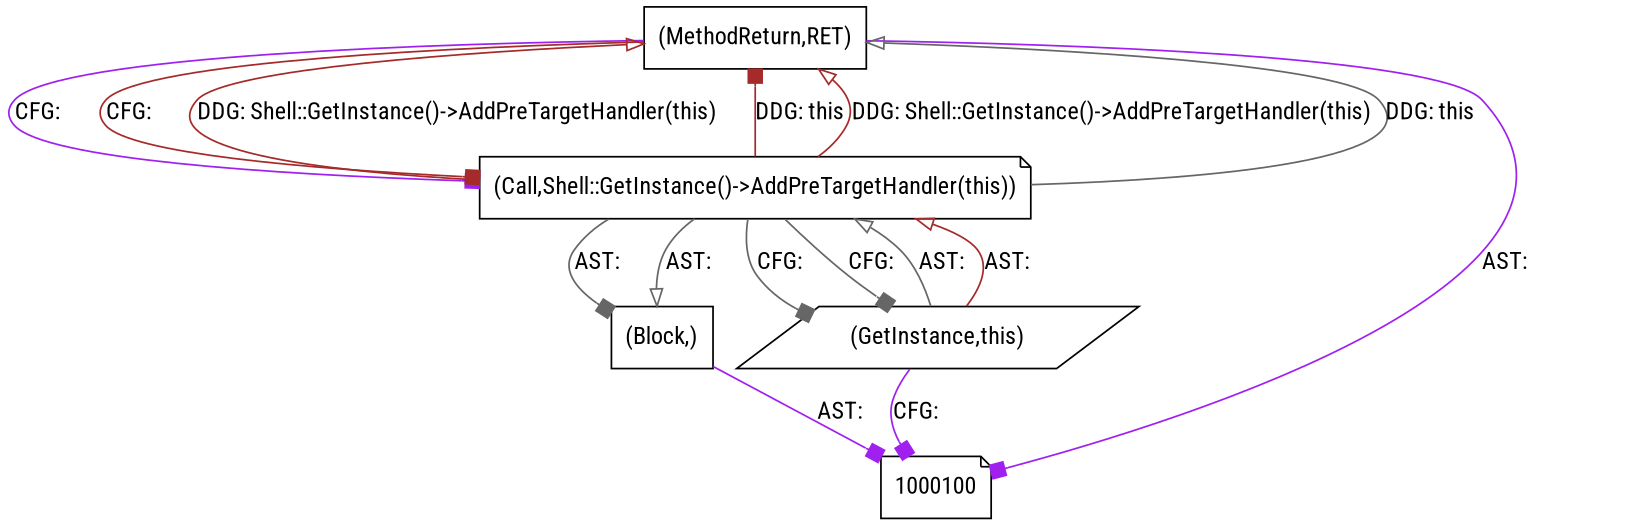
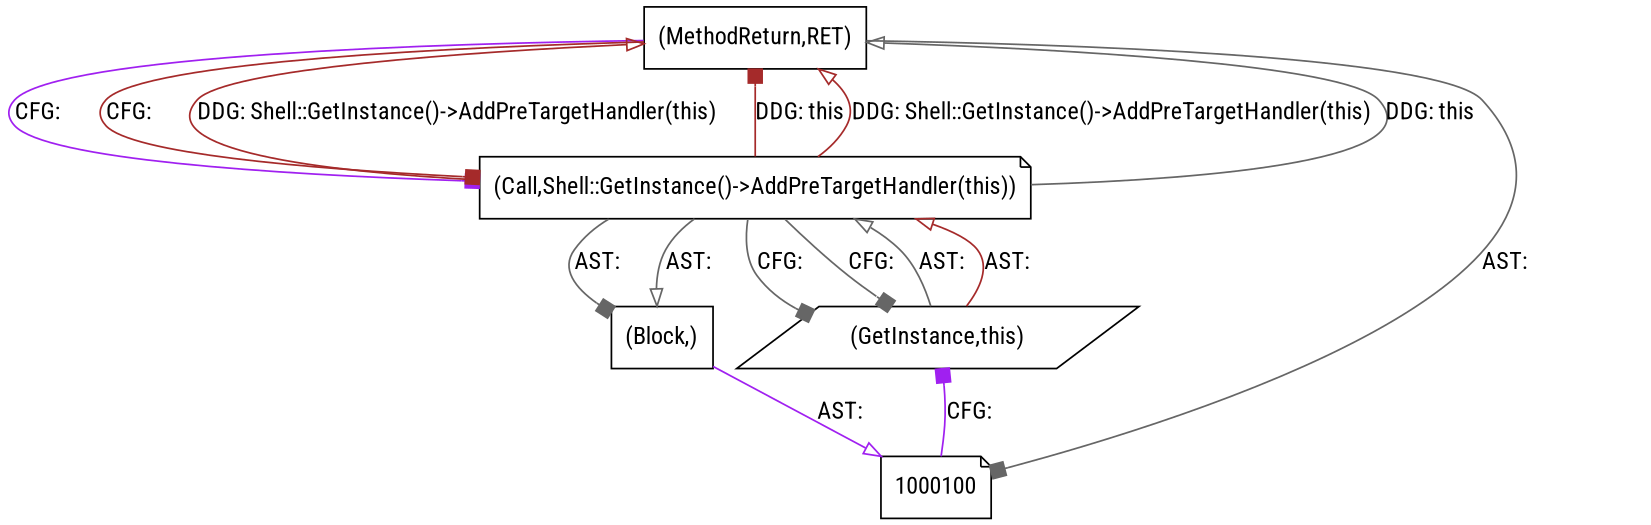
edge "(MethodReturn,RET)" -> "1000100": color purple -> gray40
edge "(GetInstance,this)" -> "1000100": reversed
edge "(Block,)" -> "1000100": arrowhead box -> onormal
